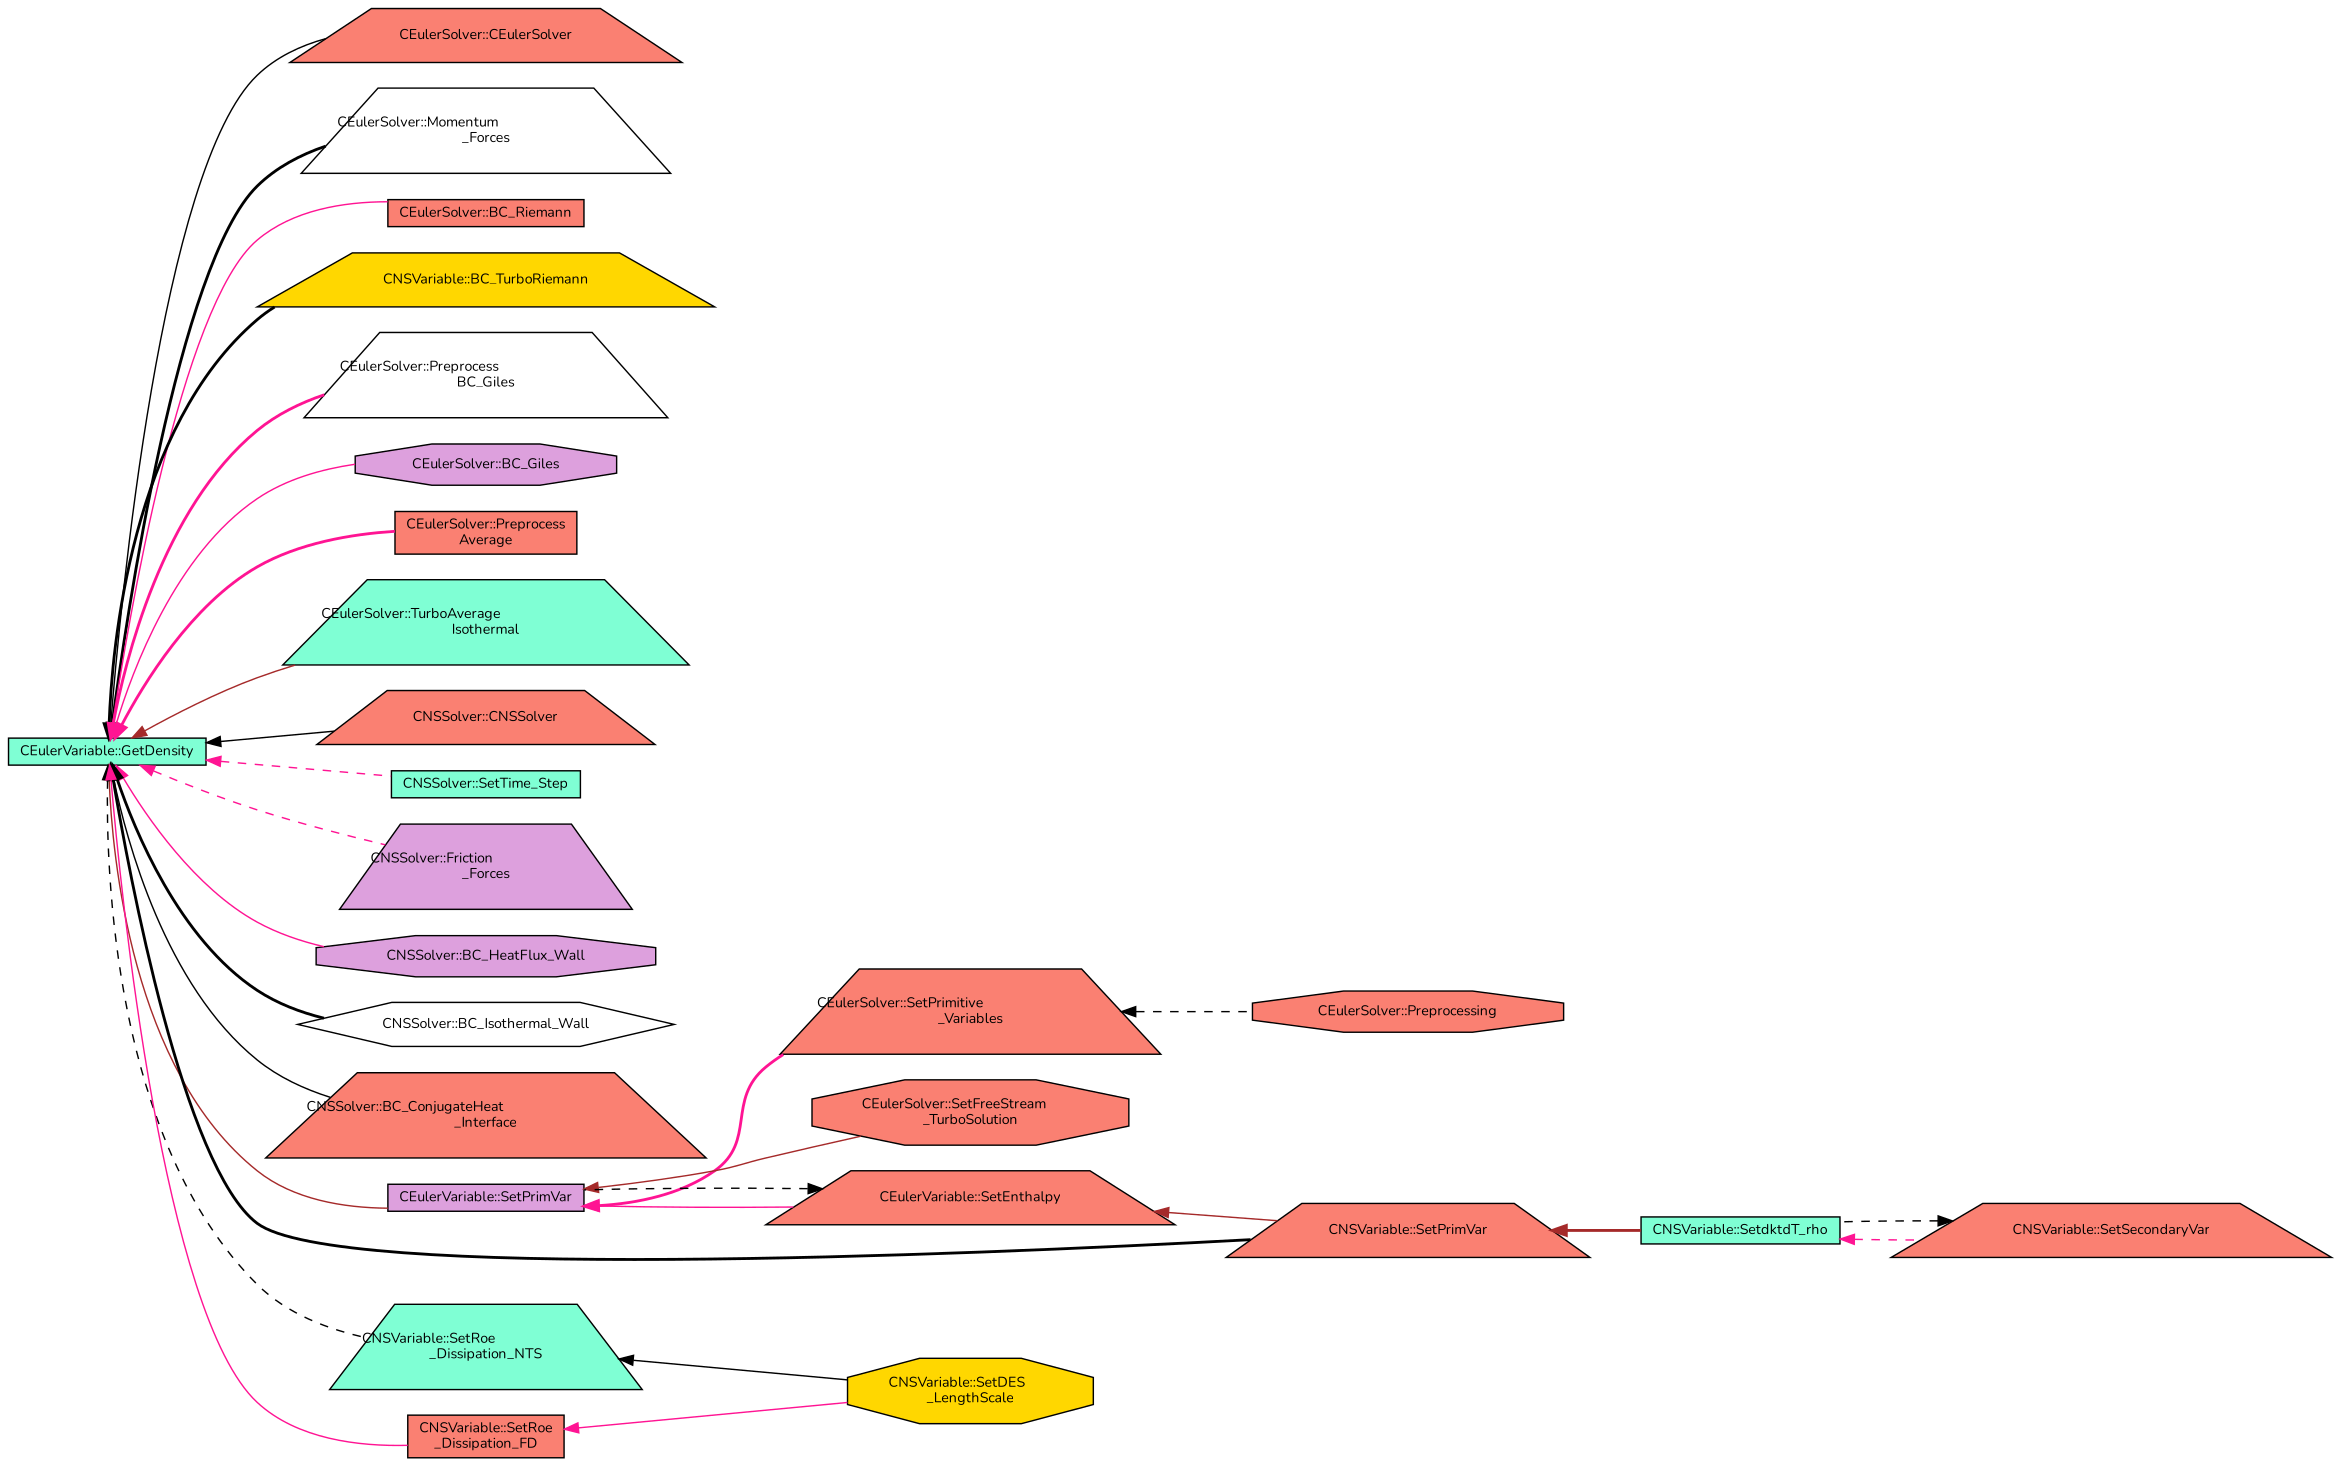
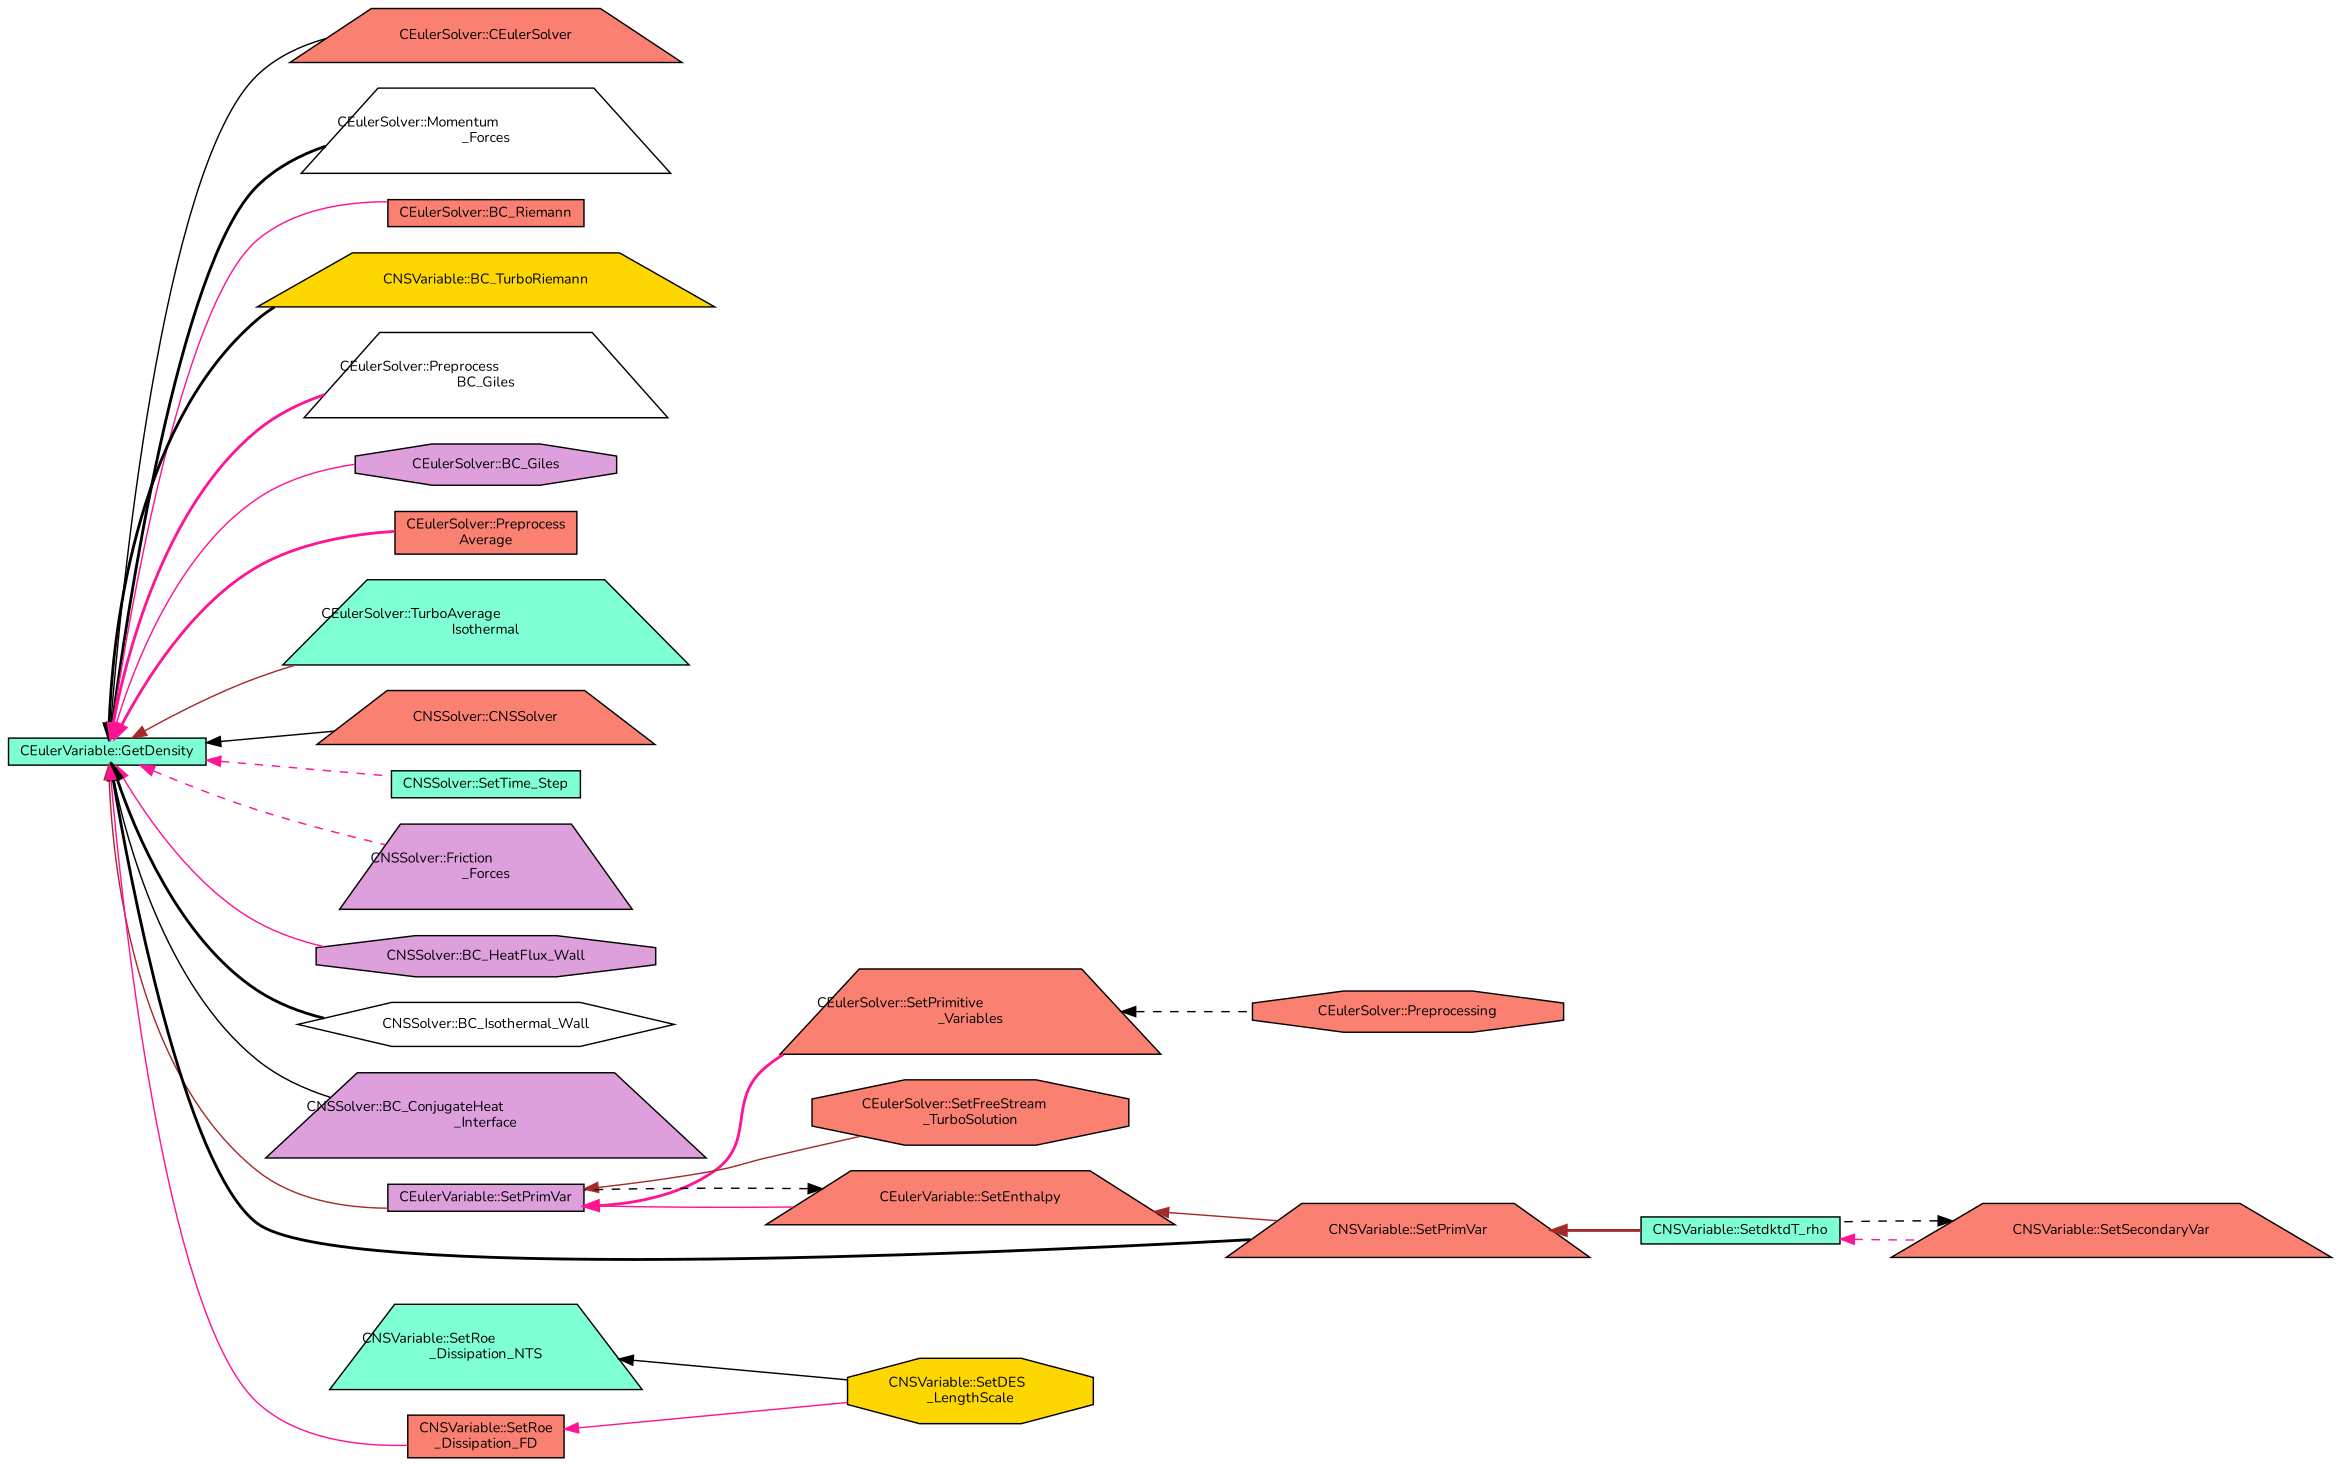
node "CNSSolver::BC_ConjugateHeat _Interface": fillcolor salmon -> plum
edge "CNSVariable::SetRoe _Dissipation_NTS" -> "CEulerVariable::GetDensity": removed
